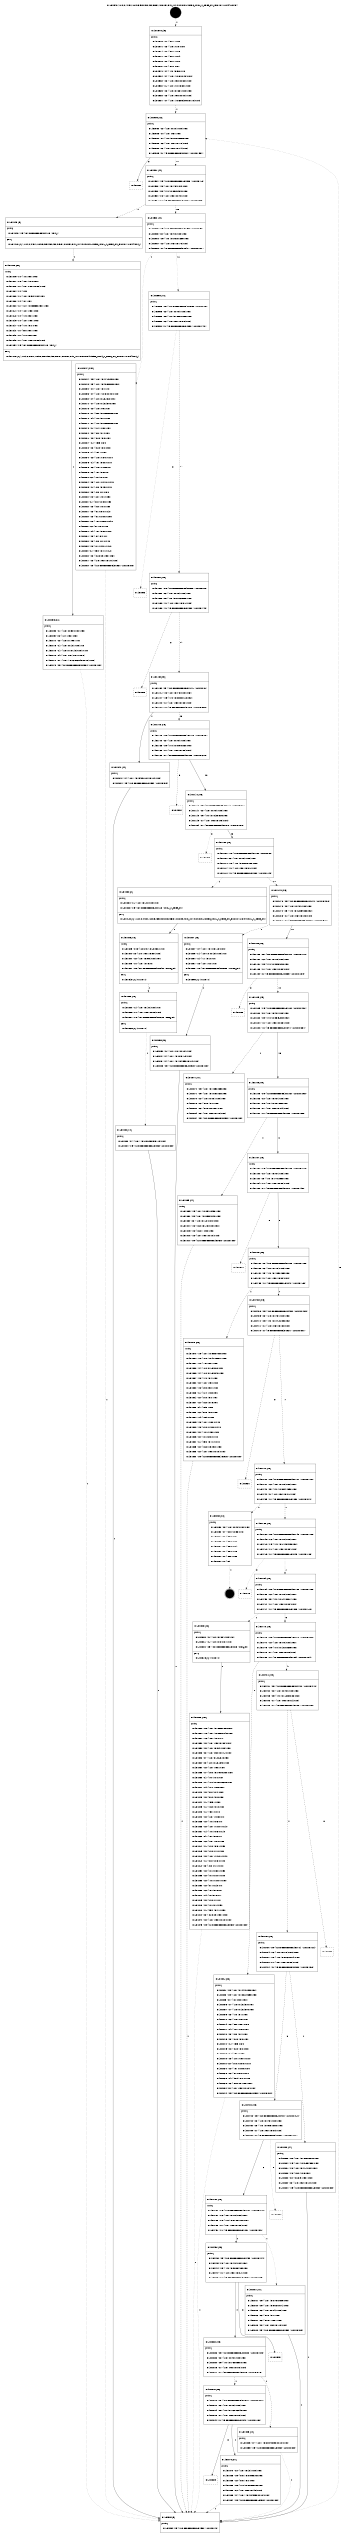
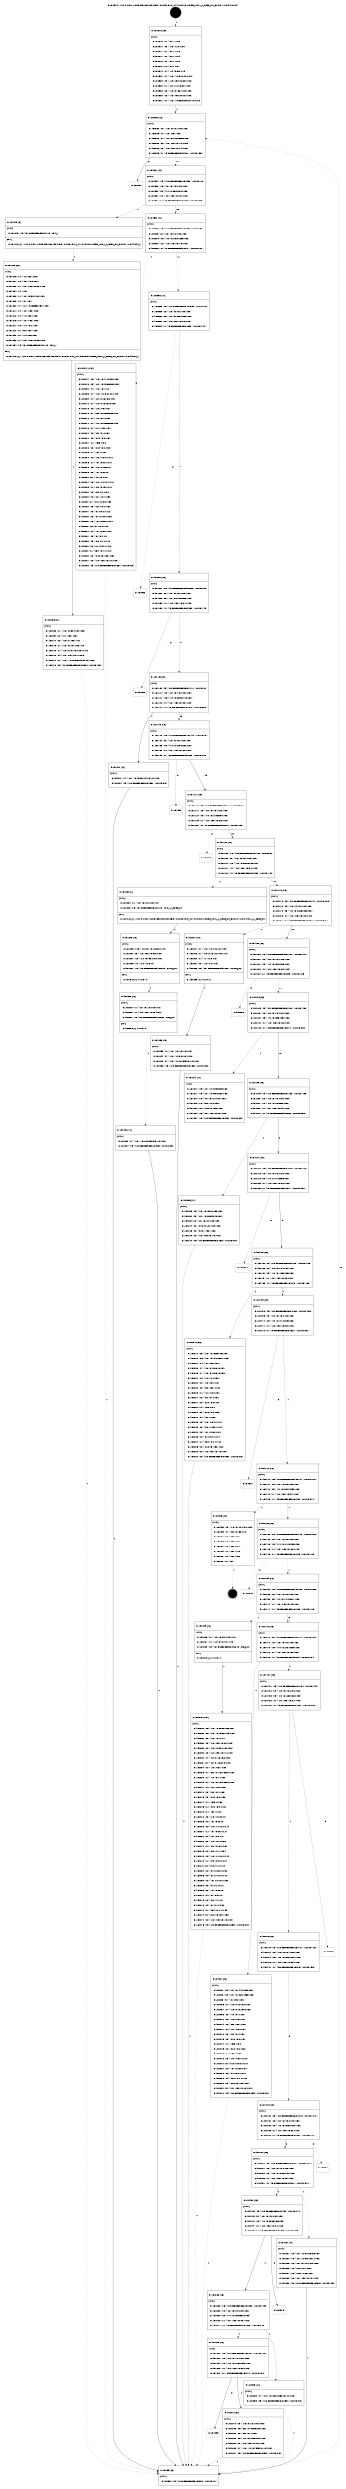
node "0x401abc [27]": removed
